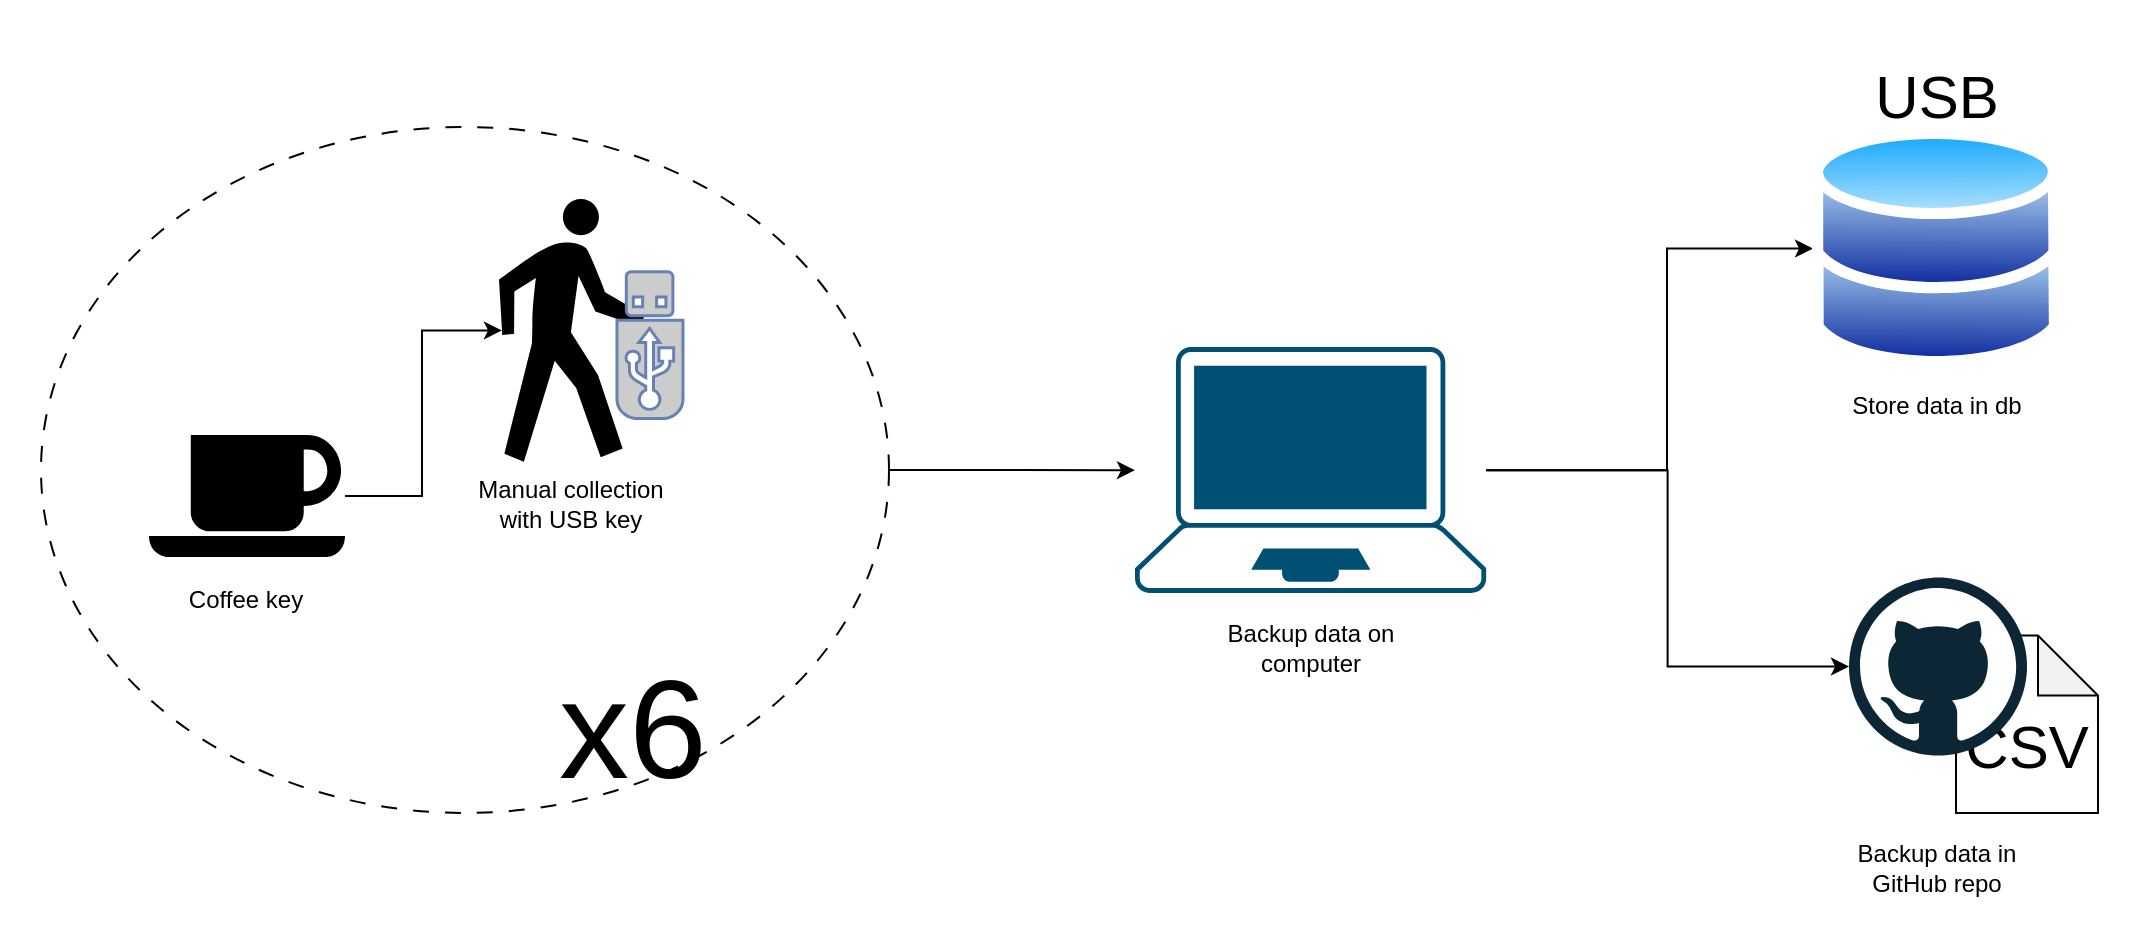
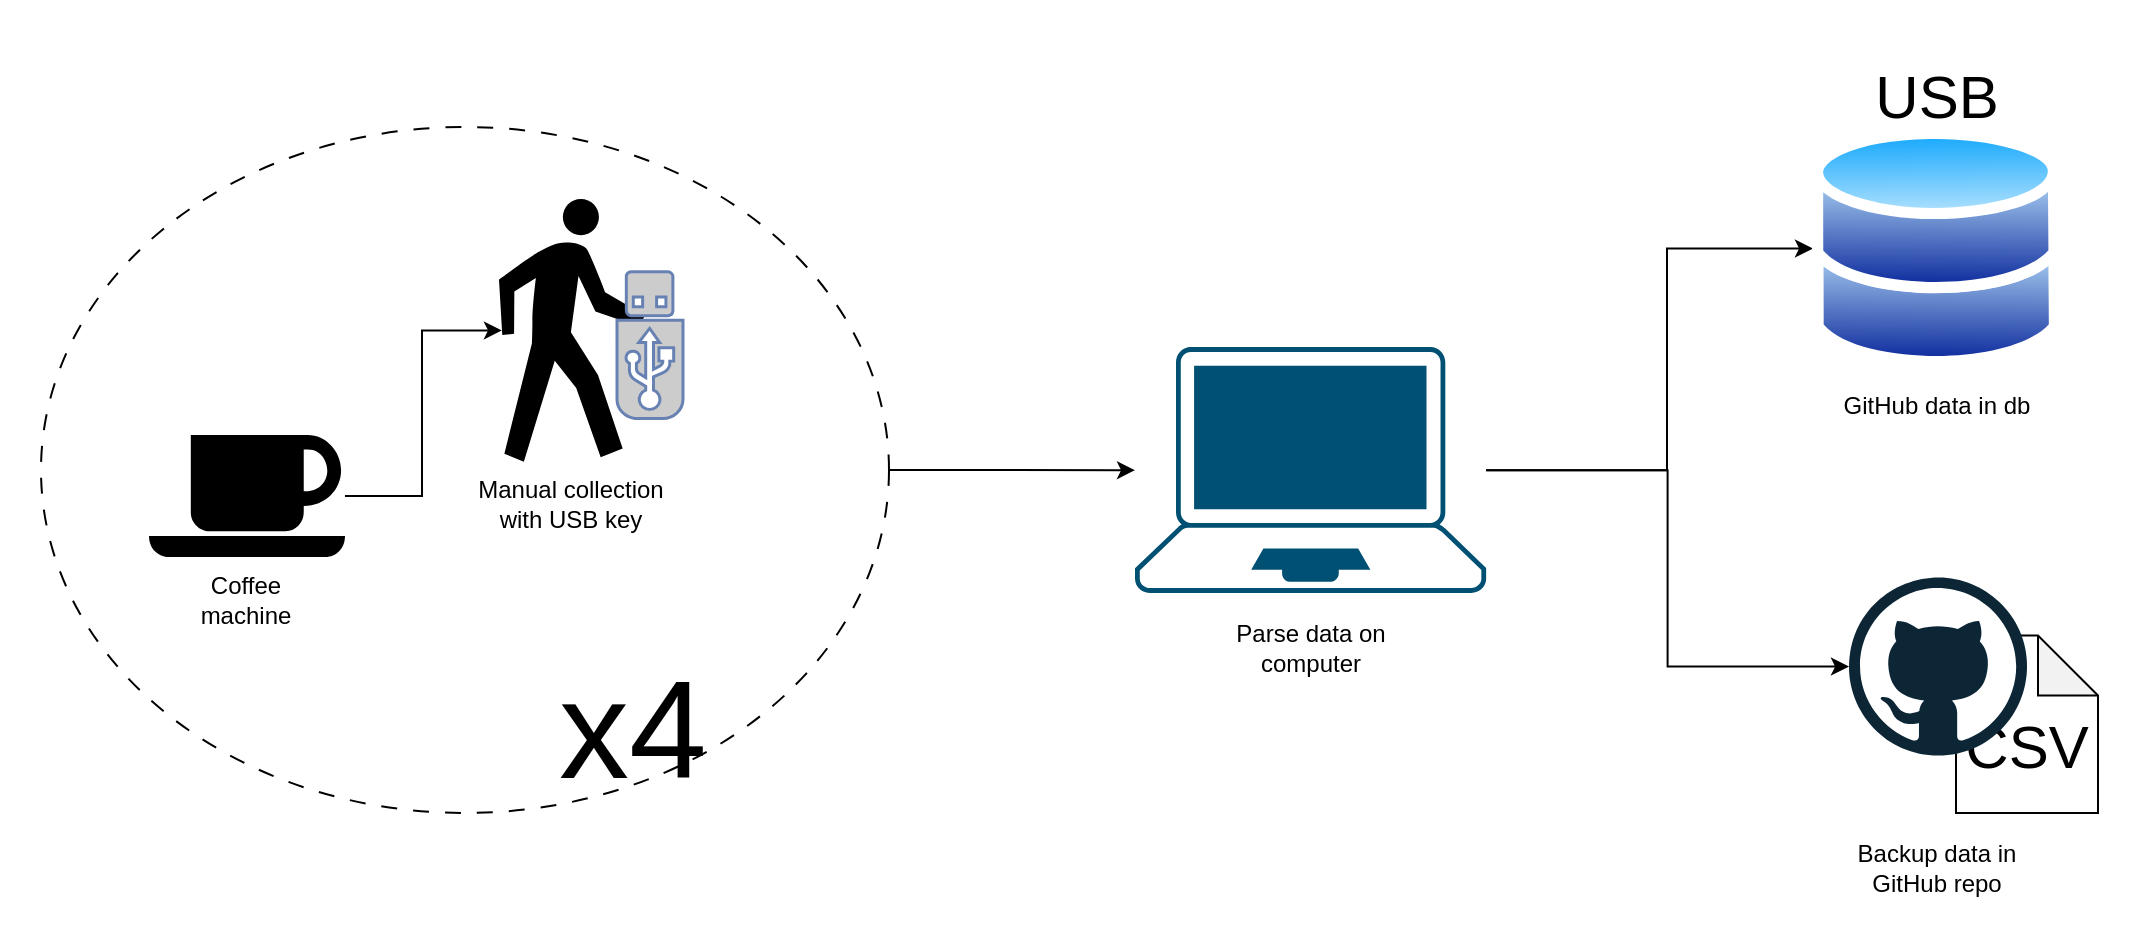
node "Store data in db": label "Store data in db" -> "GitHub data in db"
node "Coffee key": label "Coffee key" -> "Coffee machine"
node "Backup data on computer": label "Backup data on computer" -> "Parse data on computer"
node "x6": label "x6" -> "x4"
